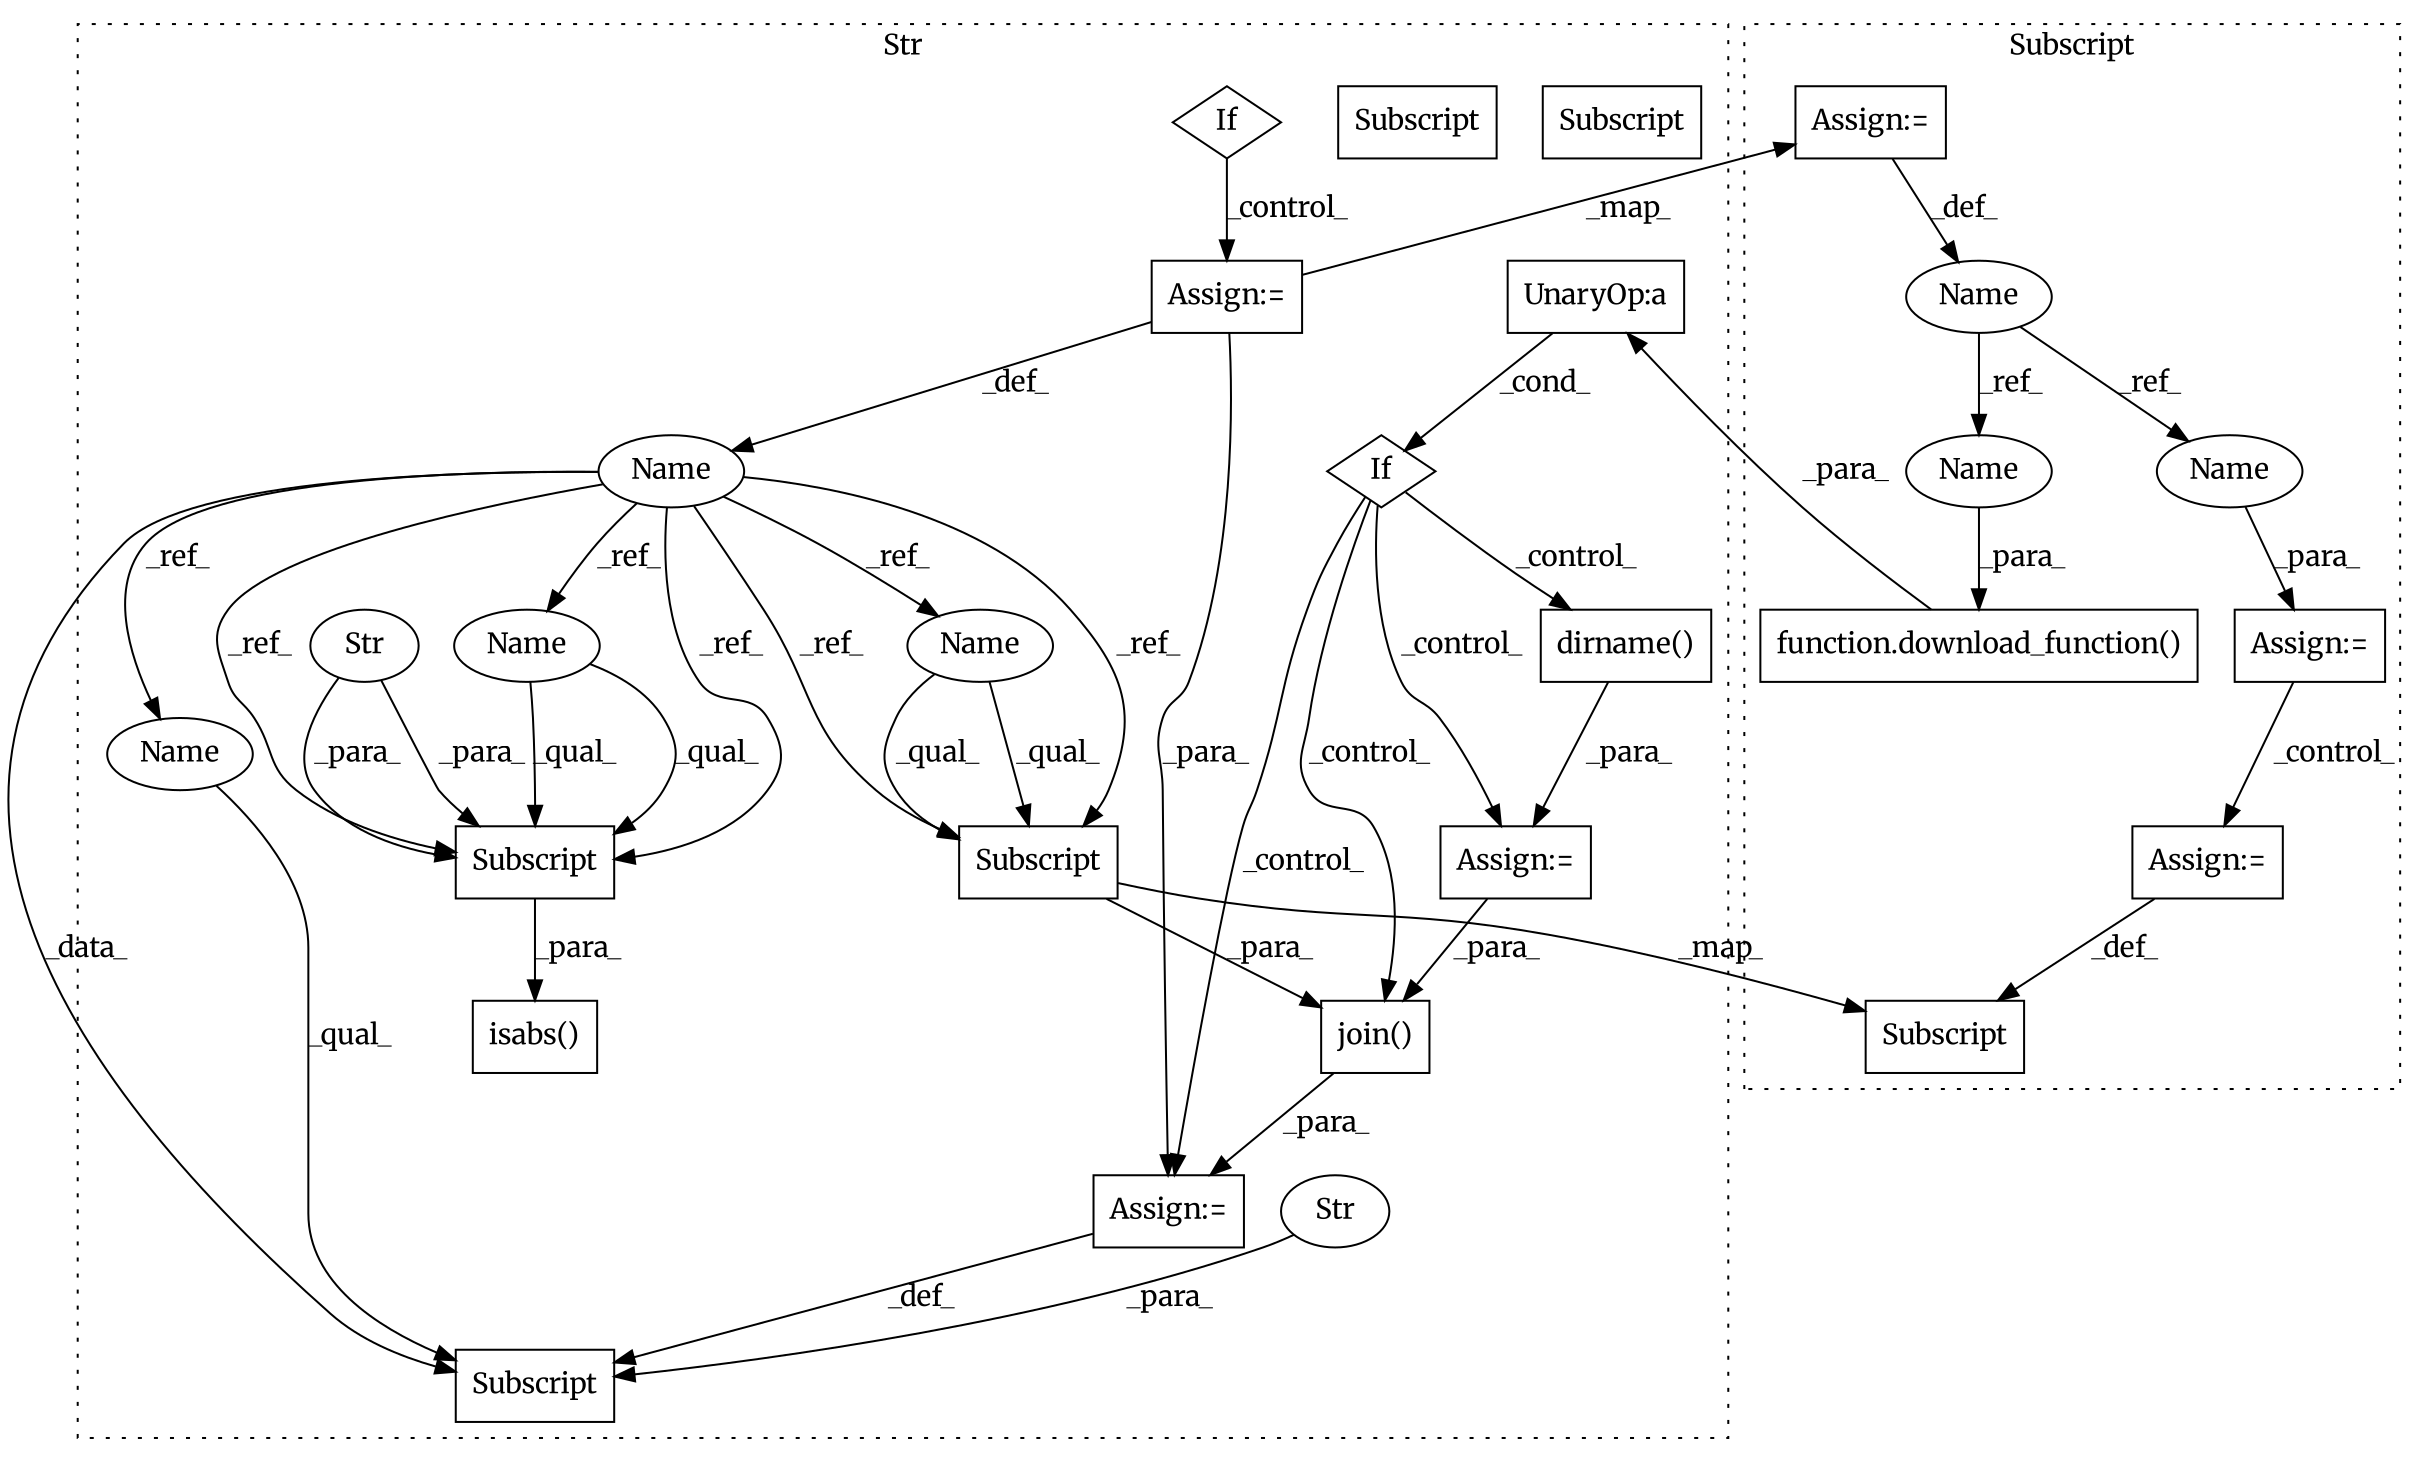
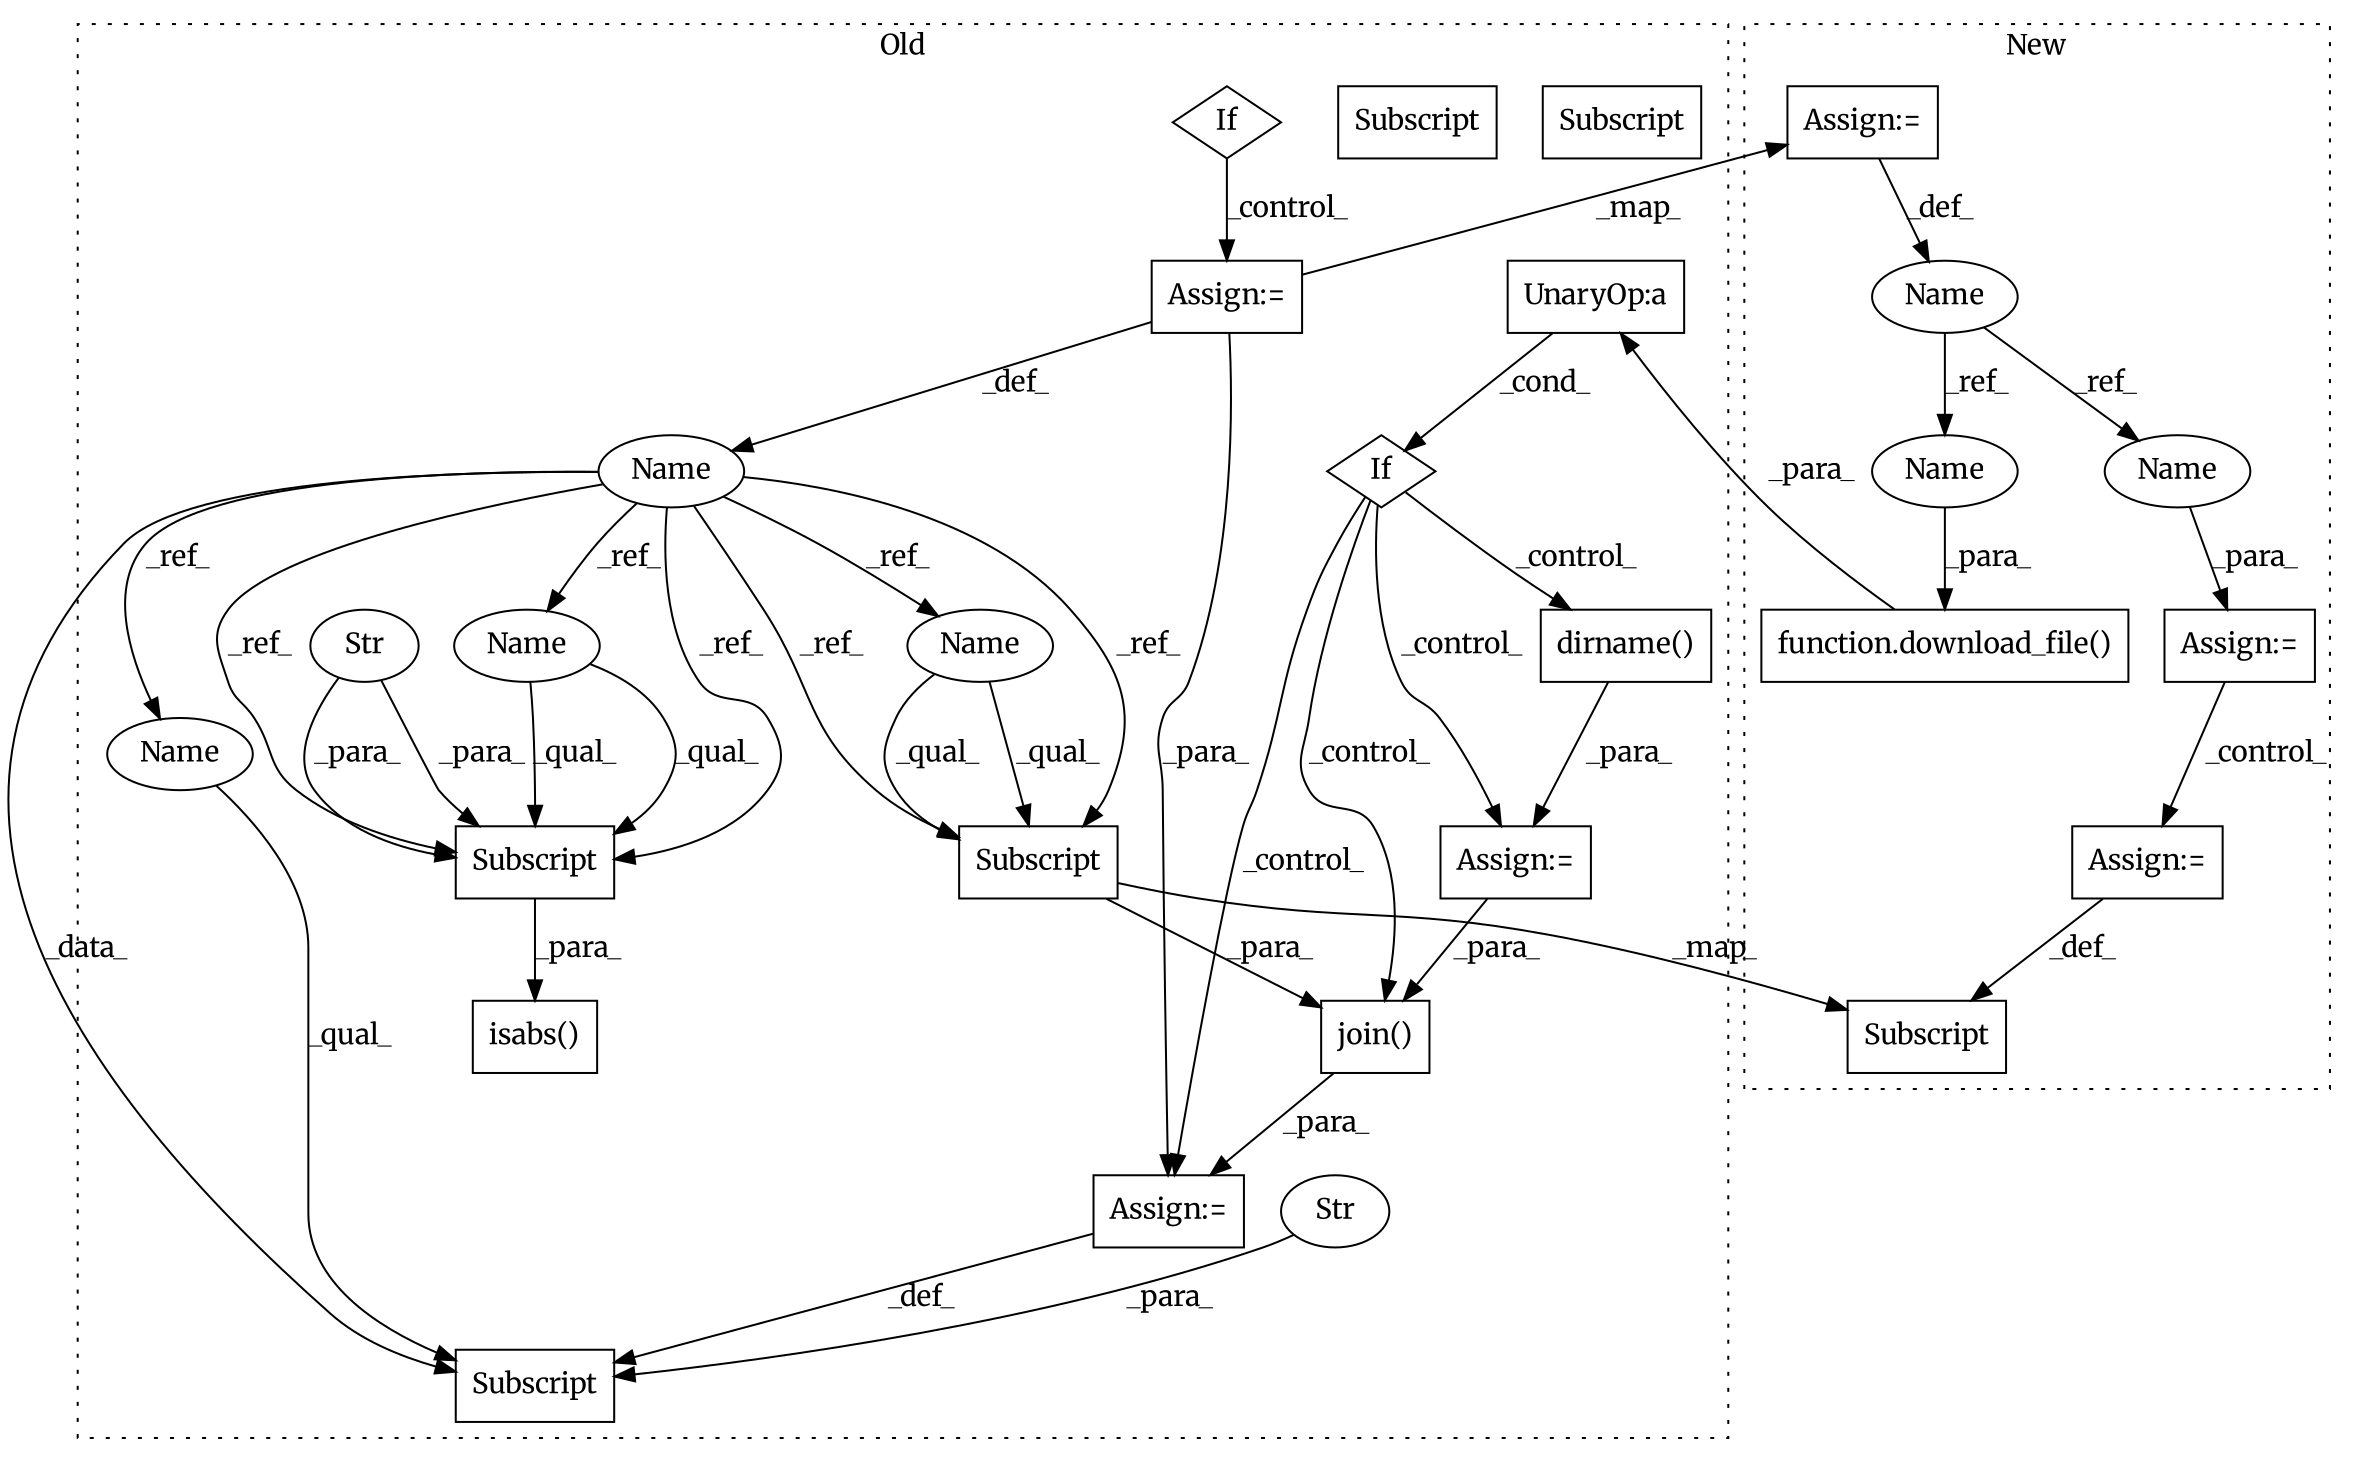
cluster "Str": label "Str" -> "Old"
cluster "Subscript": label "Subscript" -> "New"
node "function.download_function()": label "function.download_function()" -> "function.download_file()"
